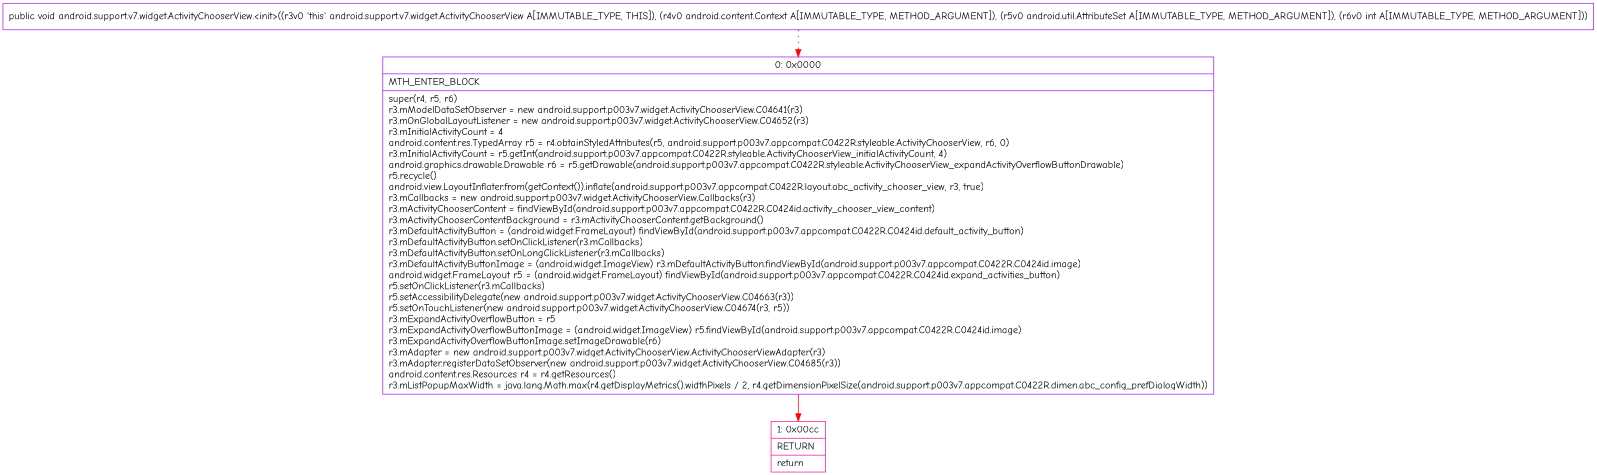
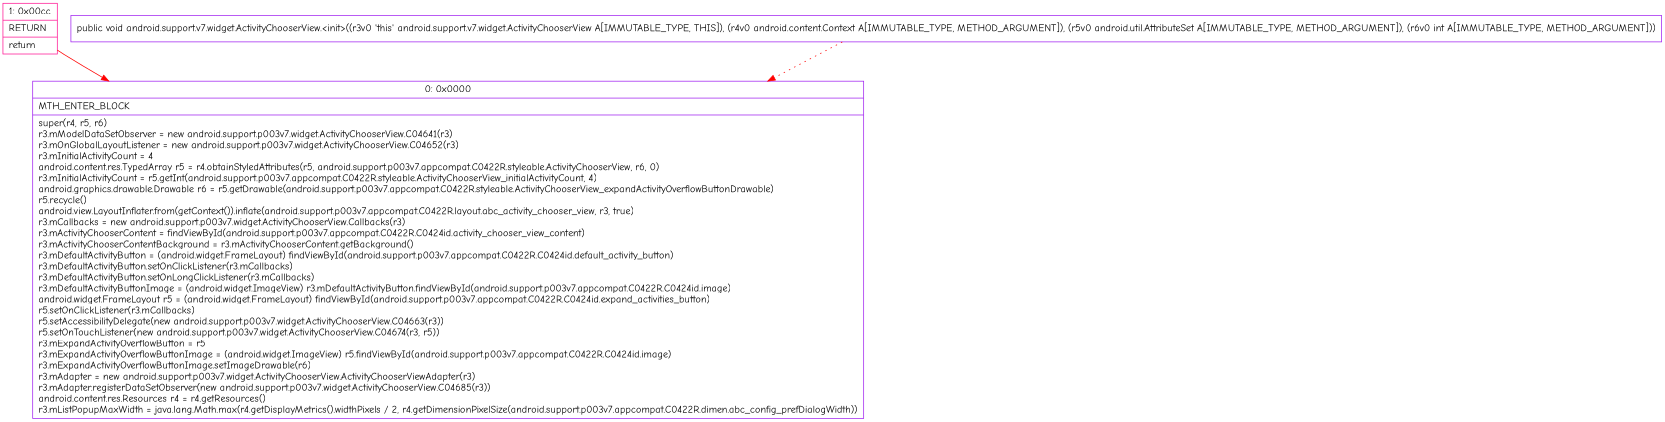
edge "0: 0x0000" -> "1: 0x00cc": reversed
